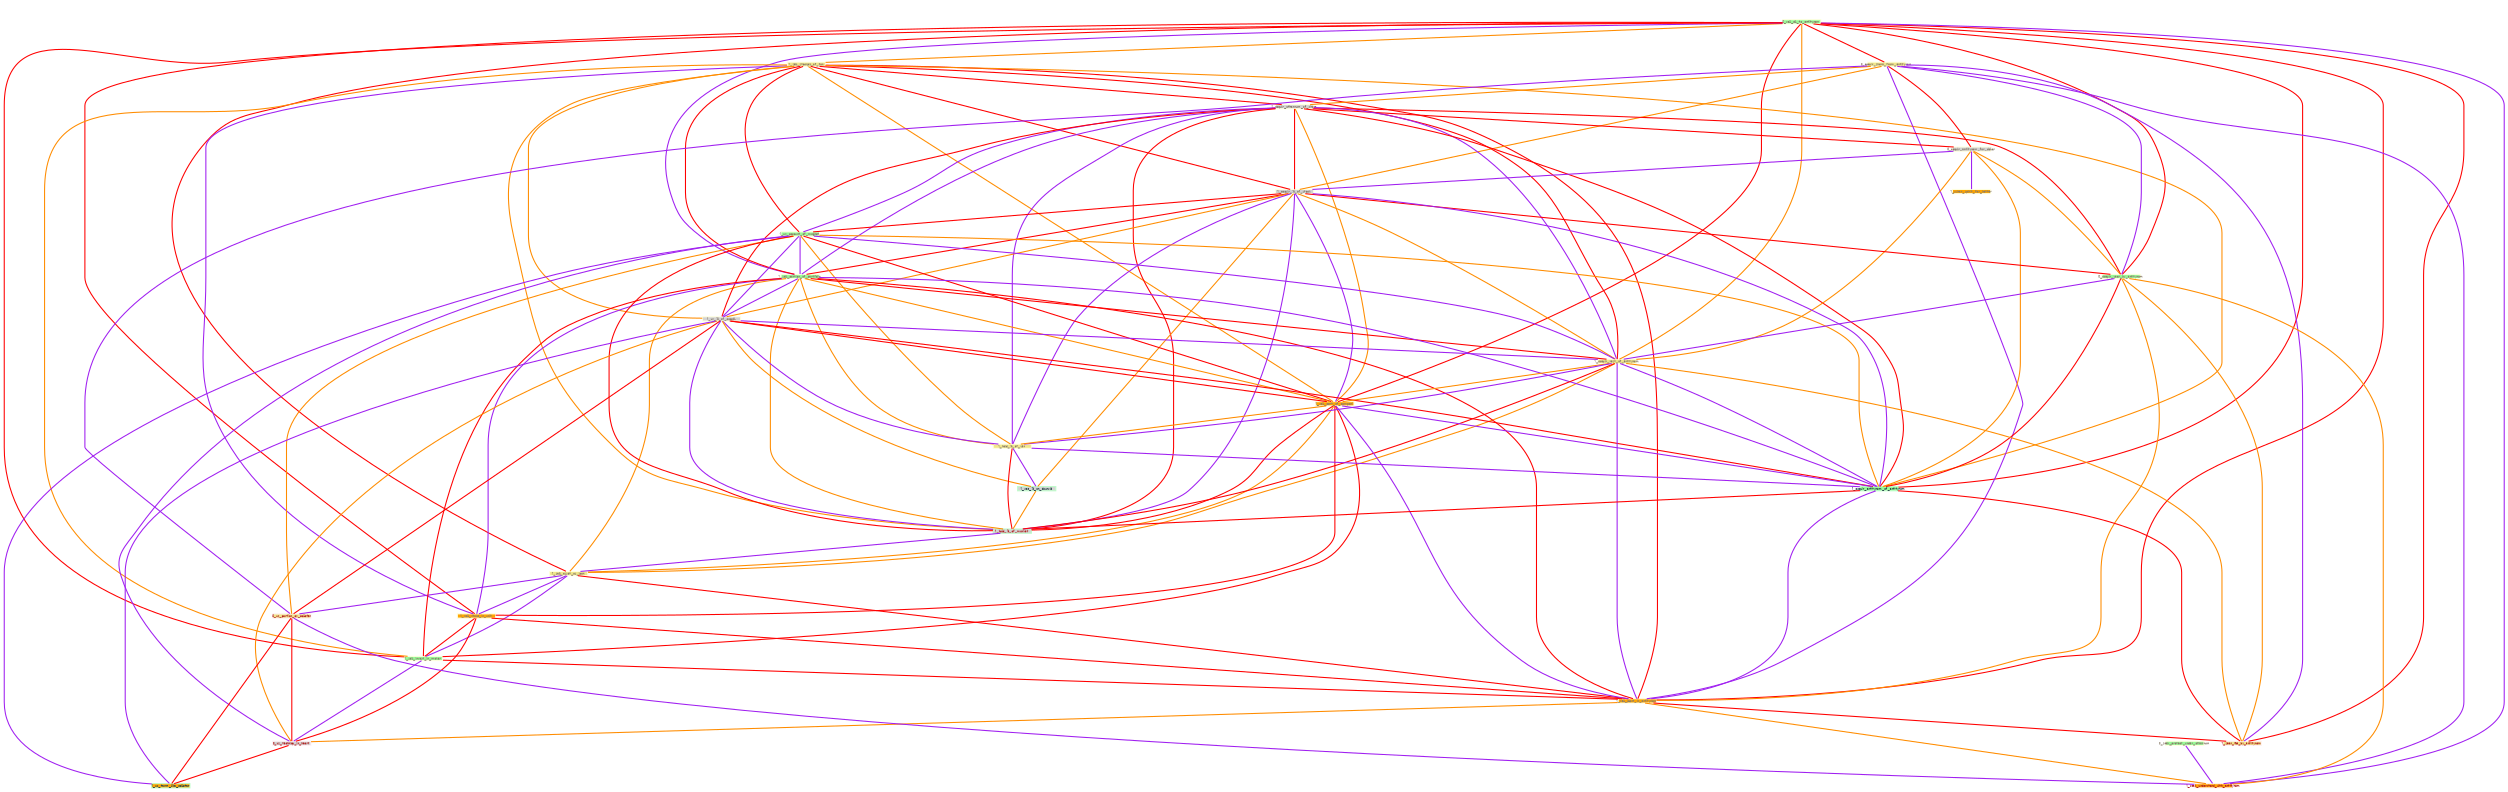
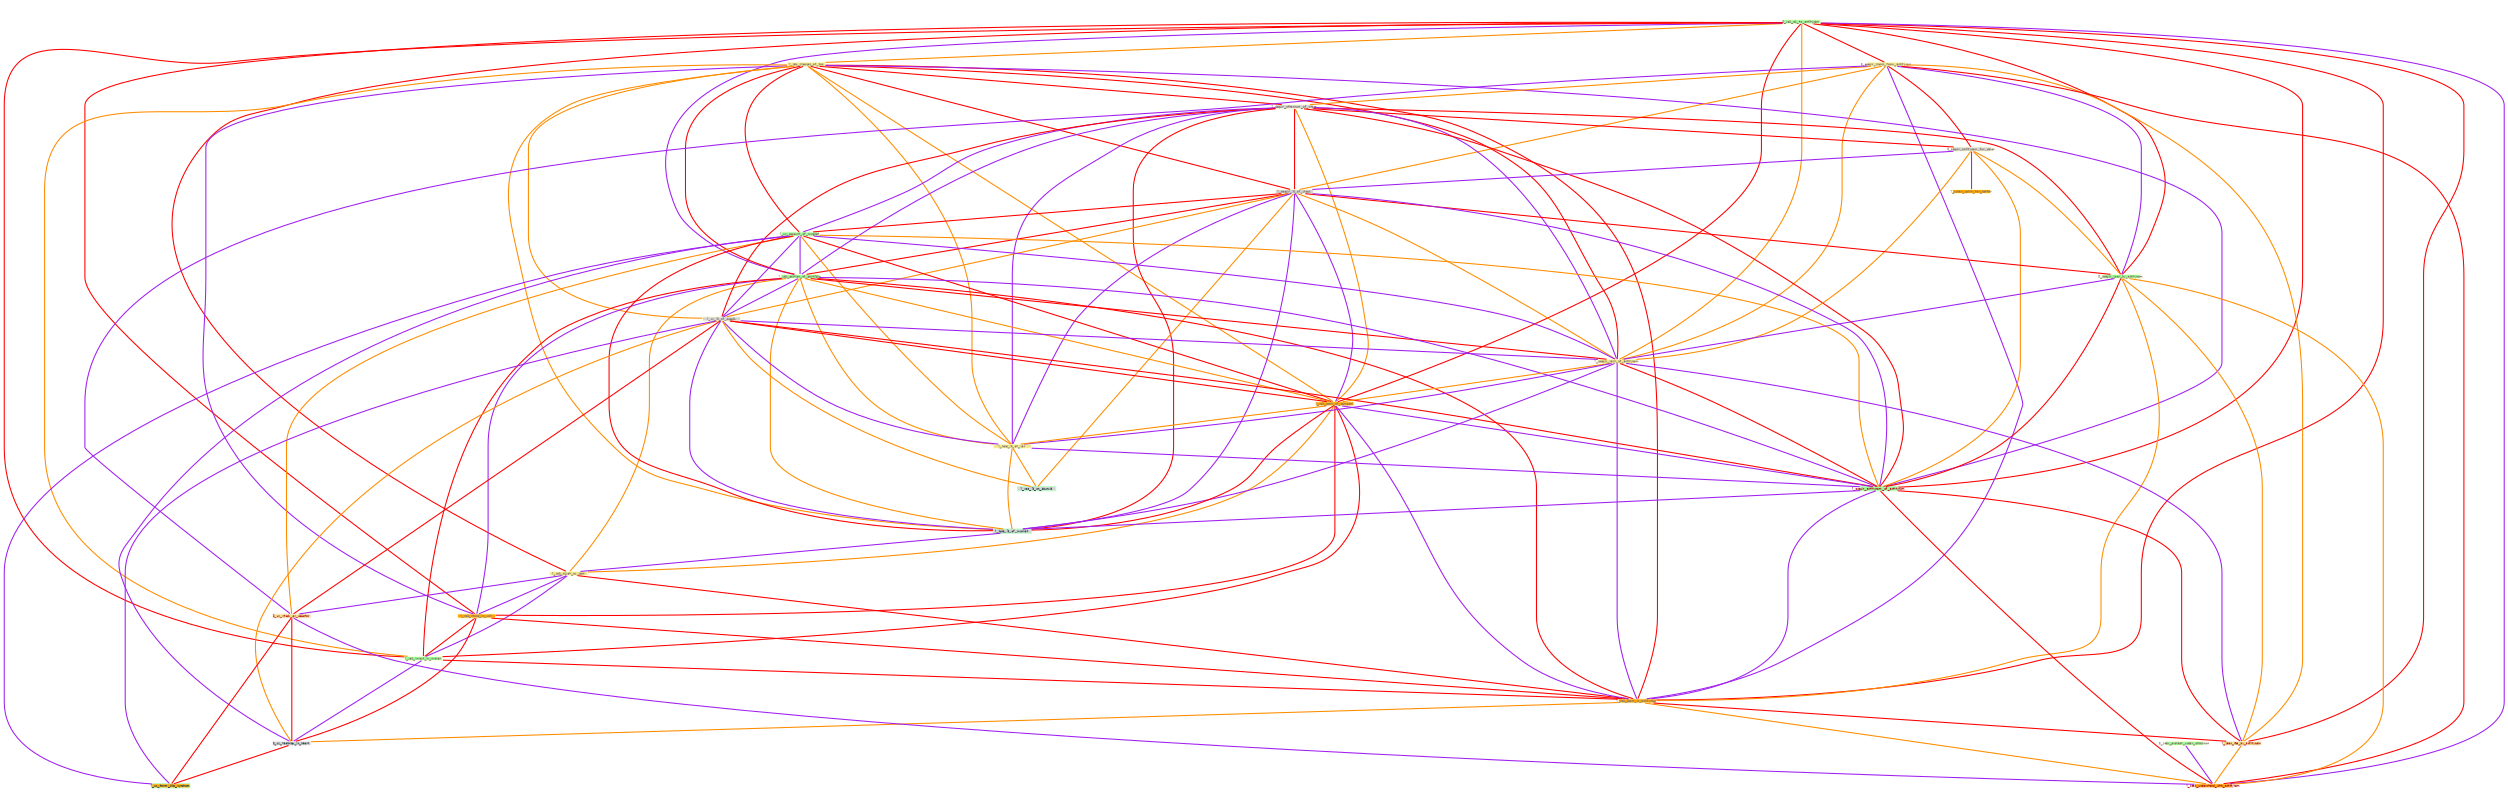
edge "1_sell_stockpil_of_ton" -- "1_acquir_entitynam_of_entitynam": color darkorange -> purple
edge "1_sell_stockpil_of_ton" -- "1_hold_%_of_yen": added
edge "0_acquir_share_from_entitynam" -- "1_seen_file_by_entitynam": color purple -> darkorange
edge "0_acquir_share_from_entitynam" -- "1_seek_understand_with_entitynam": color purple -> red
edge "1_acquir_rest_of_entitynam" -- "1_acquir_entitynam_of_entitynam": color purple -> red
edge "1_acquir_rest_of_entitynam" -- "1_hold_%_of_market": color red -> purple
edge "1_acquir_rest_of_entitynam" -- "1_seen_file_by_entitynam": color darkorange -> purple
edge "1_hold_%_of_yen" -- "1_see_%_on_downsid": color purple -> darkorange
edge "1_hold_%_of_yen" -- "1_hold_%_of_market": color red -> darkorange
node "1_acquir_entitynam_of_entitynam": fontcolor #2f4f4f -> #b22222
edge "1_see_%_on_downsid" -- "1_hold_%_of_market": removed
edge "1_acquir_entitynam_of_entitynam" -- "1_hold_%_of_market": color red -> purple
node "1_hold_%_of_market": fontcolor #b22222 -> #2f4f4f
edge "1_acquir_rest_of_entitynam" -- "1_sell_asset_as_loan": now "1_acquir_rest_of_entitynam" -- "0_acquir_share_from_entitynam"
node "0_us_portion_as_collater": label "0_us_portion_as_collater" -> "0_us_stock_as_collater"
edge "1_acquir_entitynam_of_entitynam" -- "1_seek_understand_with_entitynam": added
node "0_us_techniqu_in_heart": fontcolor #b22222 -> #2f4f4f
edge "1_seen_file_by_entitynam" -- "1_seek_understand_with_entitynam": added
node "1_us_term_like_collater": label "1_us_term_like_collater" -> "1_us_term_like_syndrom"
